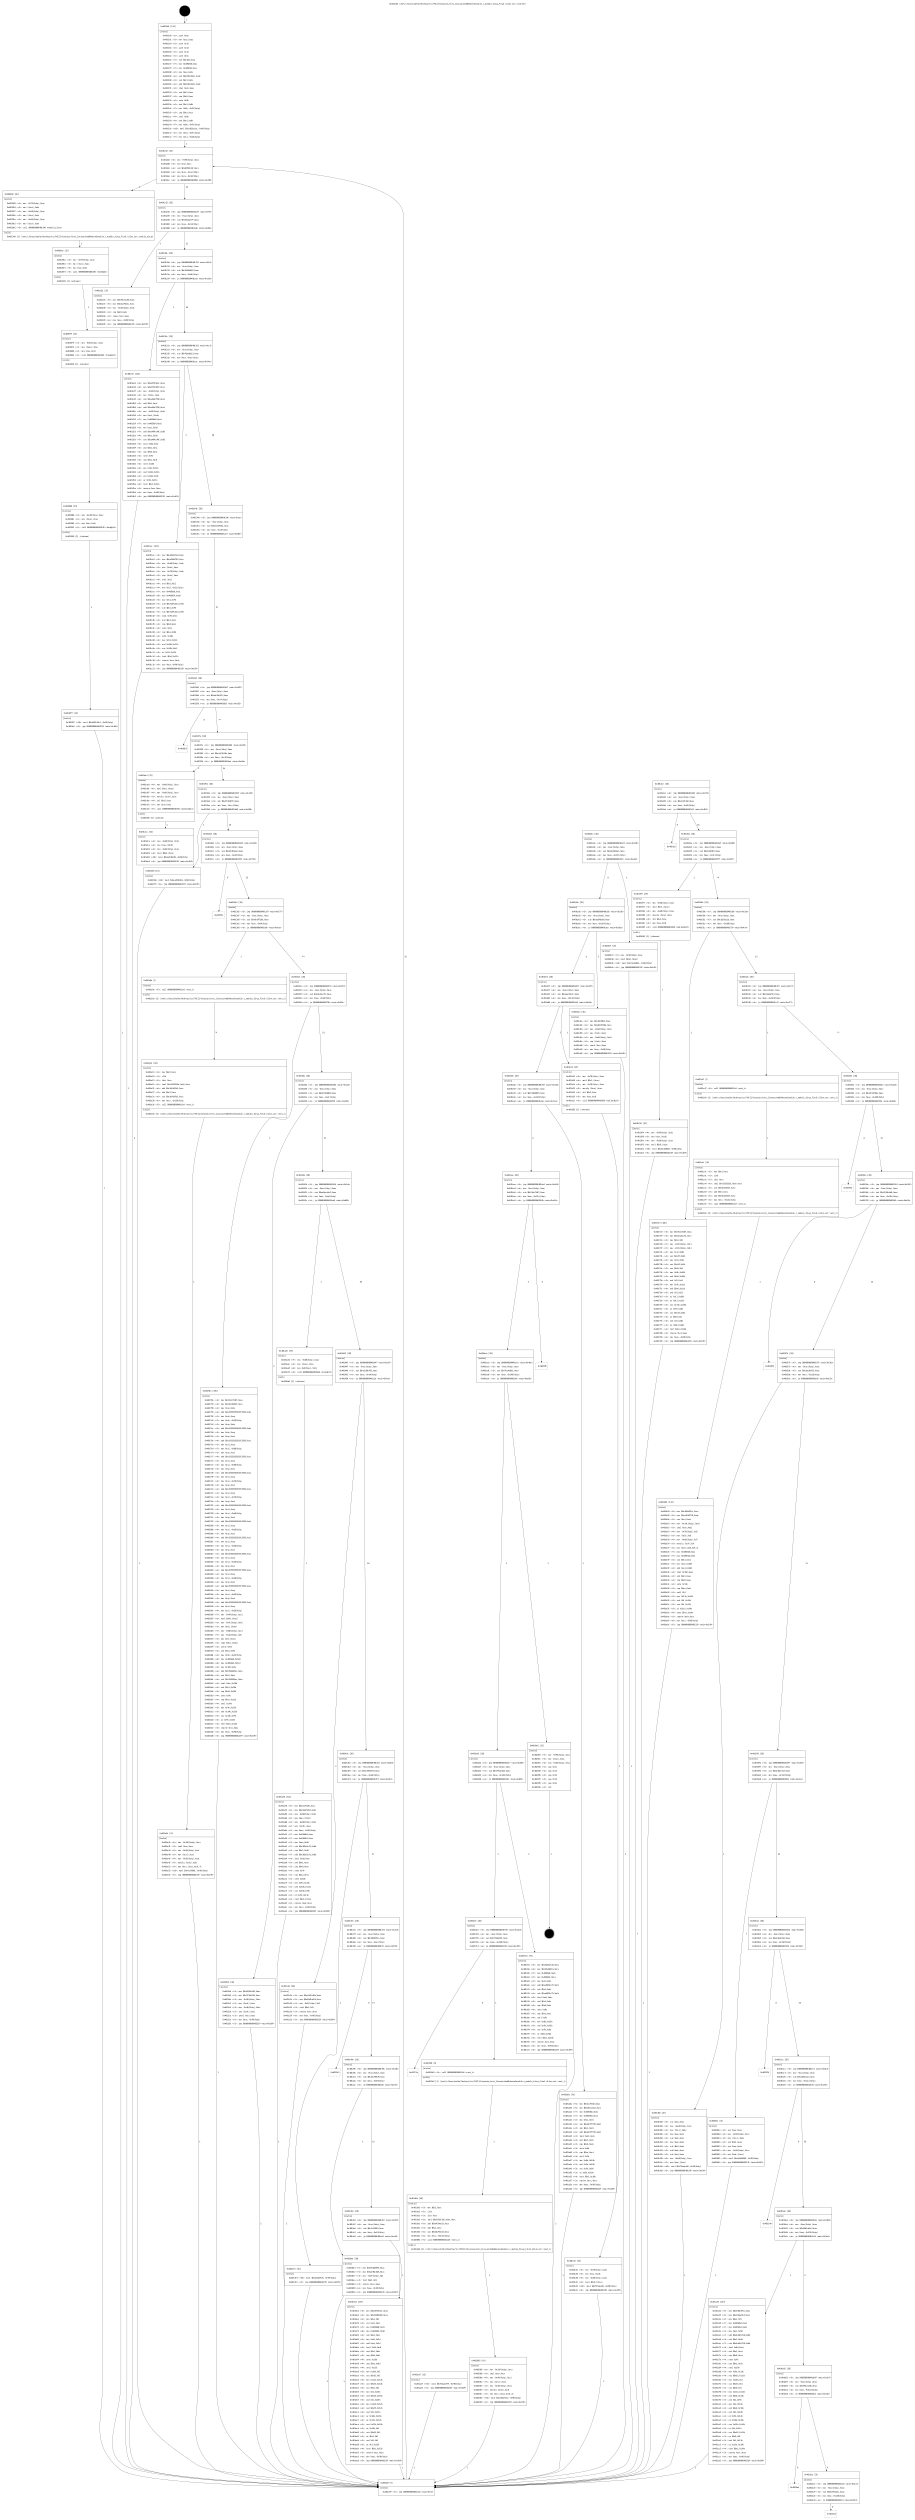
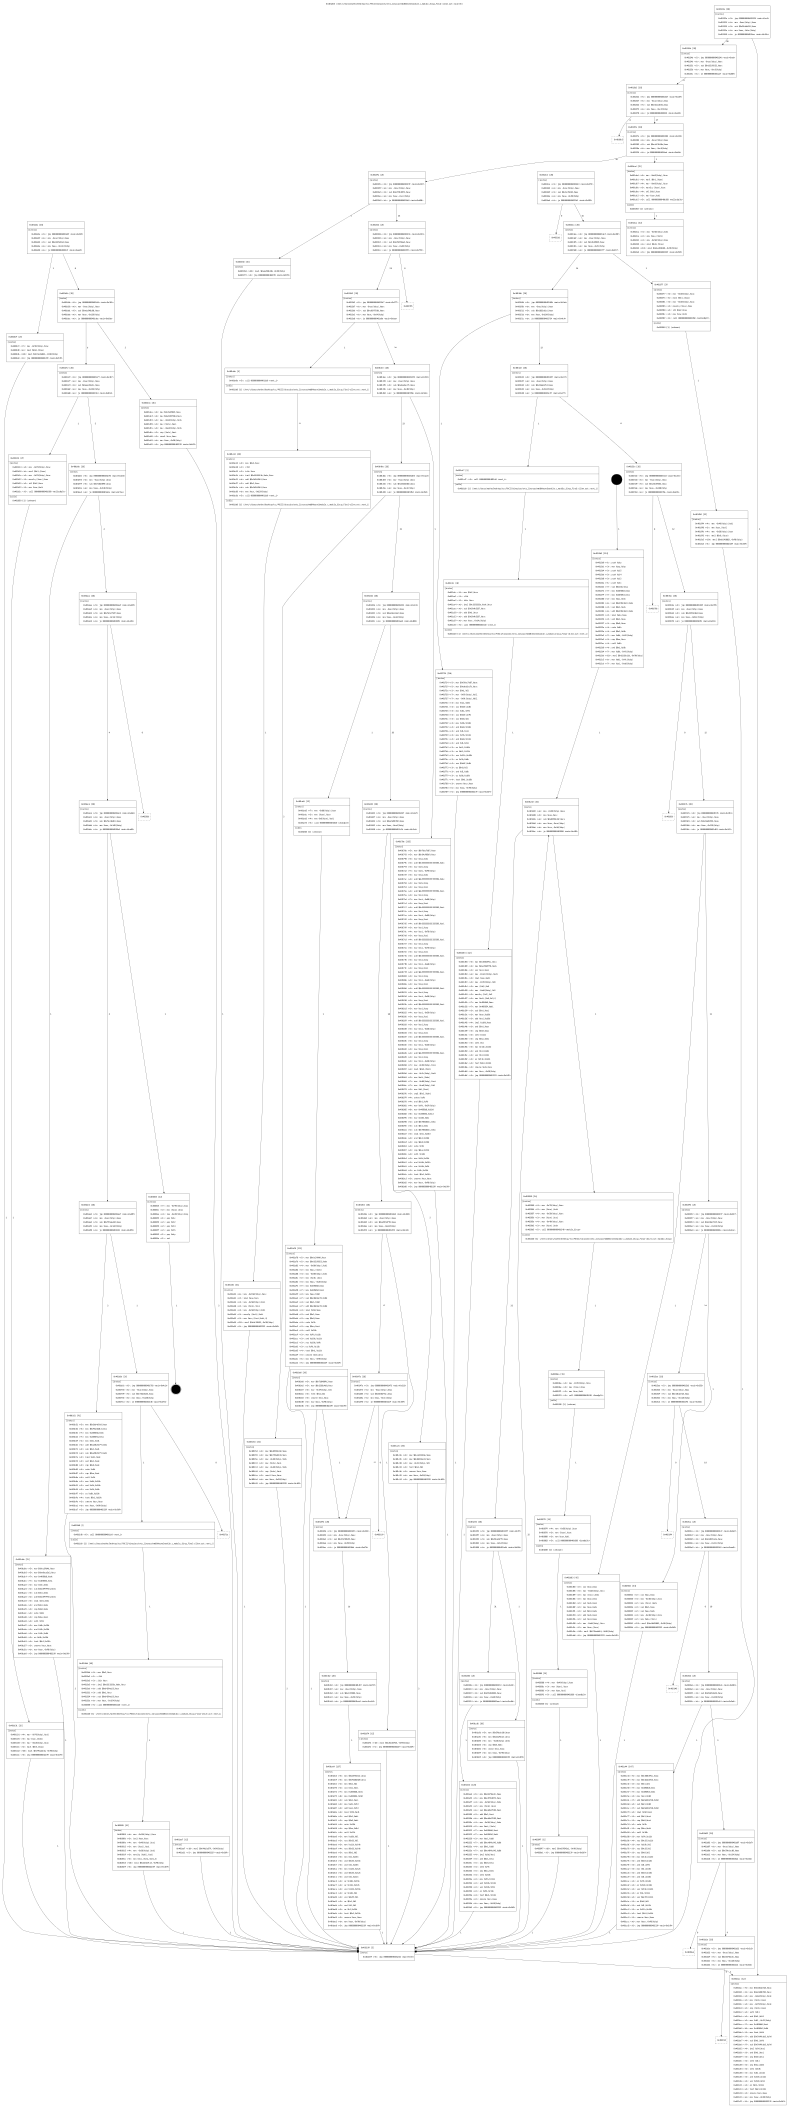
edge "0x40130e [28]" -> "0x40132a [28]": removed, label "30"
edge "0x401bac [122]" -> "0x402239 [5]": reversed
edge "0x401496 [28]" -> "0x4018dd [30]": reversed
